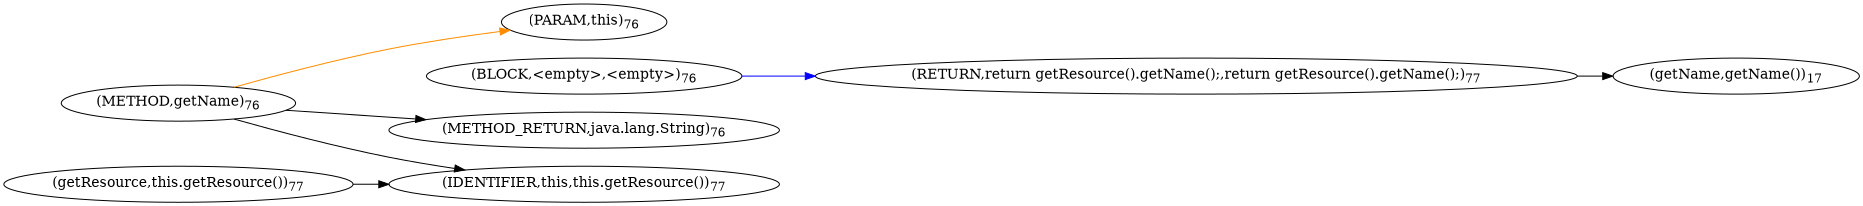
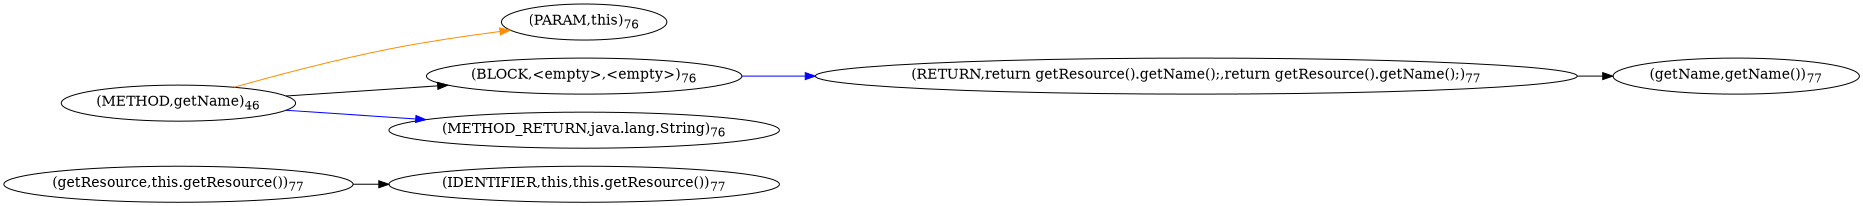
node "(getName,getName())": text "17" -> "77"
node "(METHOD,getName)": text "76" -> "46"
edge "(METHOD,getName)" -> "(METHOD_RETURN,java.lang.String)": color black -> blue
edge "(METHOD,getName)" -> "(IDENTIFIER,this,this.getResource())": now "(METHOD,getName)" -> "(BLOCK,<empty>,<empty>)"
